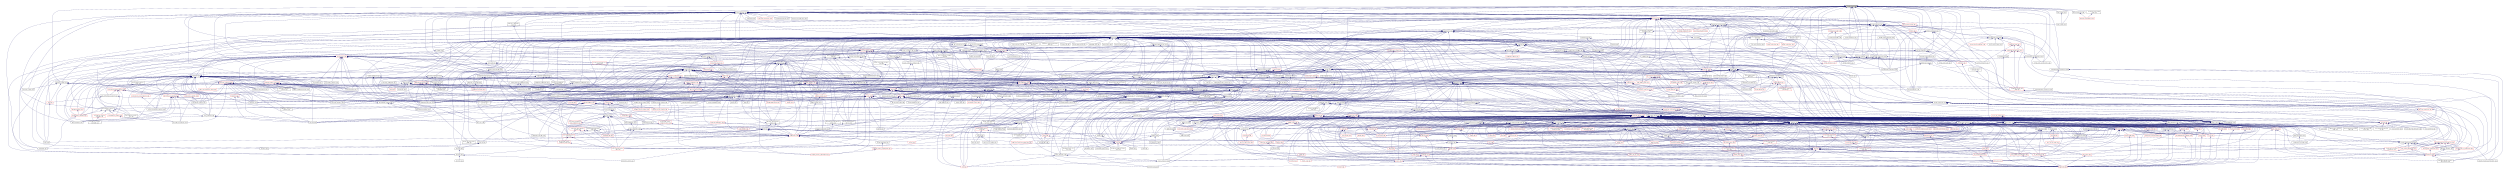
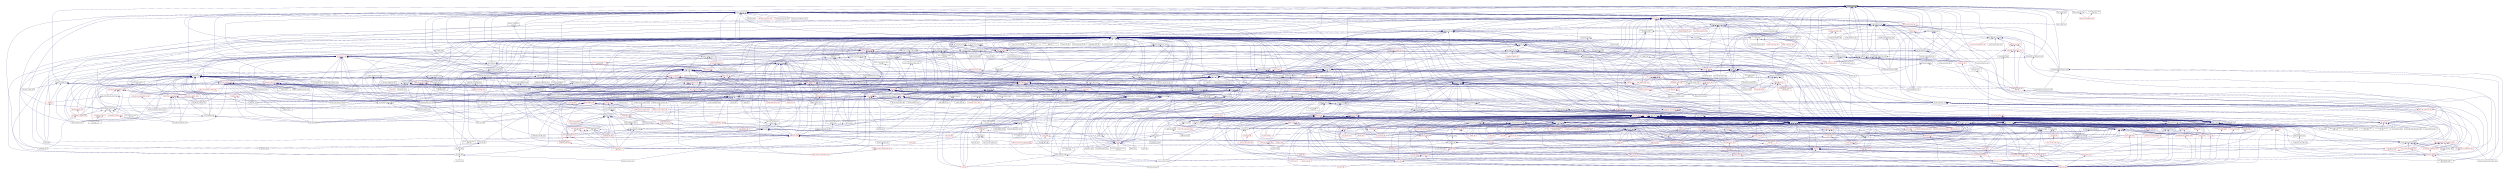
node "thread_pool_os_executors.cpp": removed
